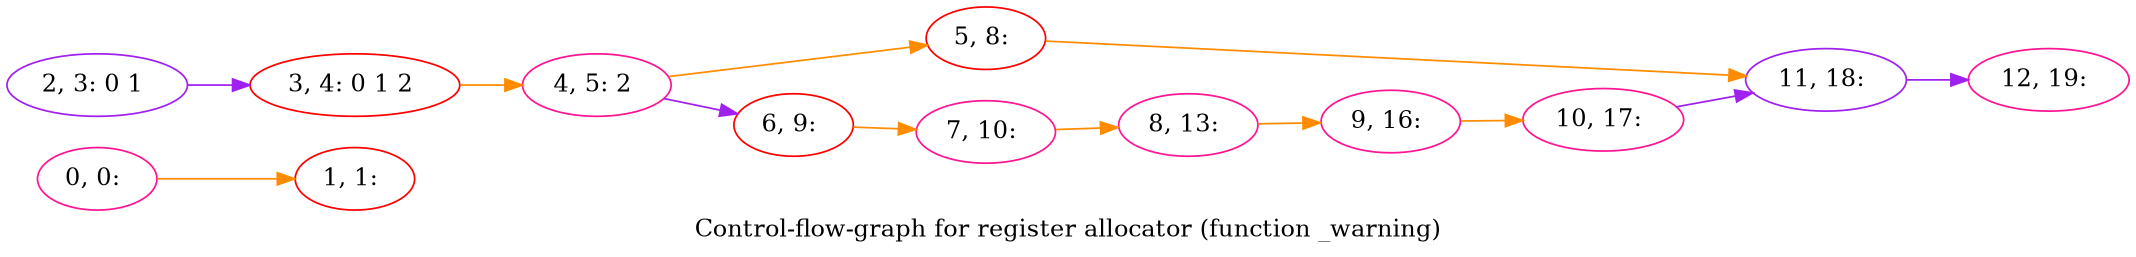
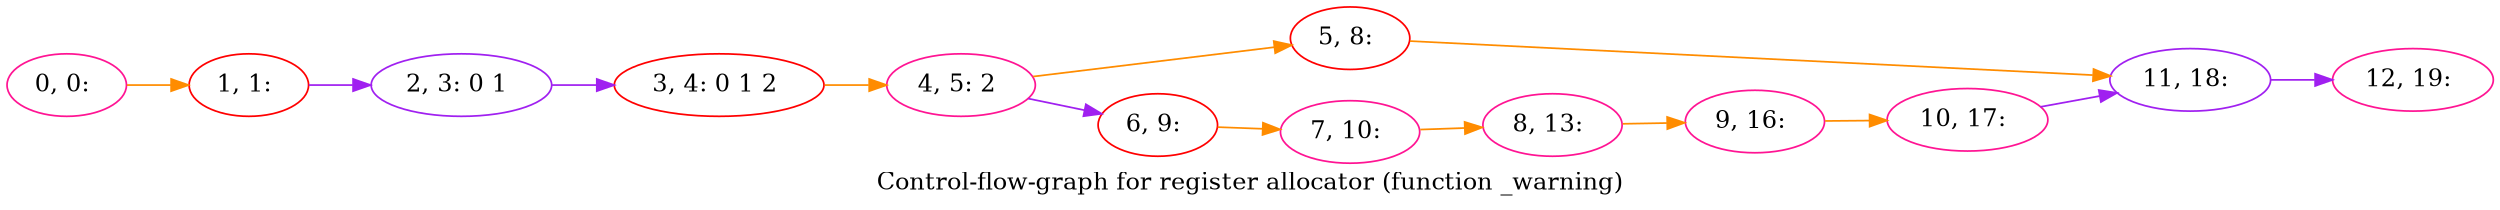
edge "1, 1:" -> "2, 3: 0 1": added
